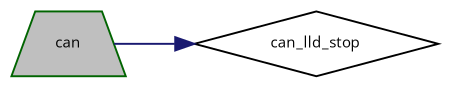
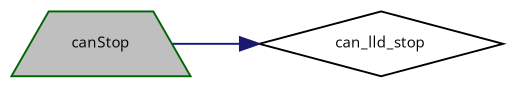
node "can": label "can" -> "canStop"
